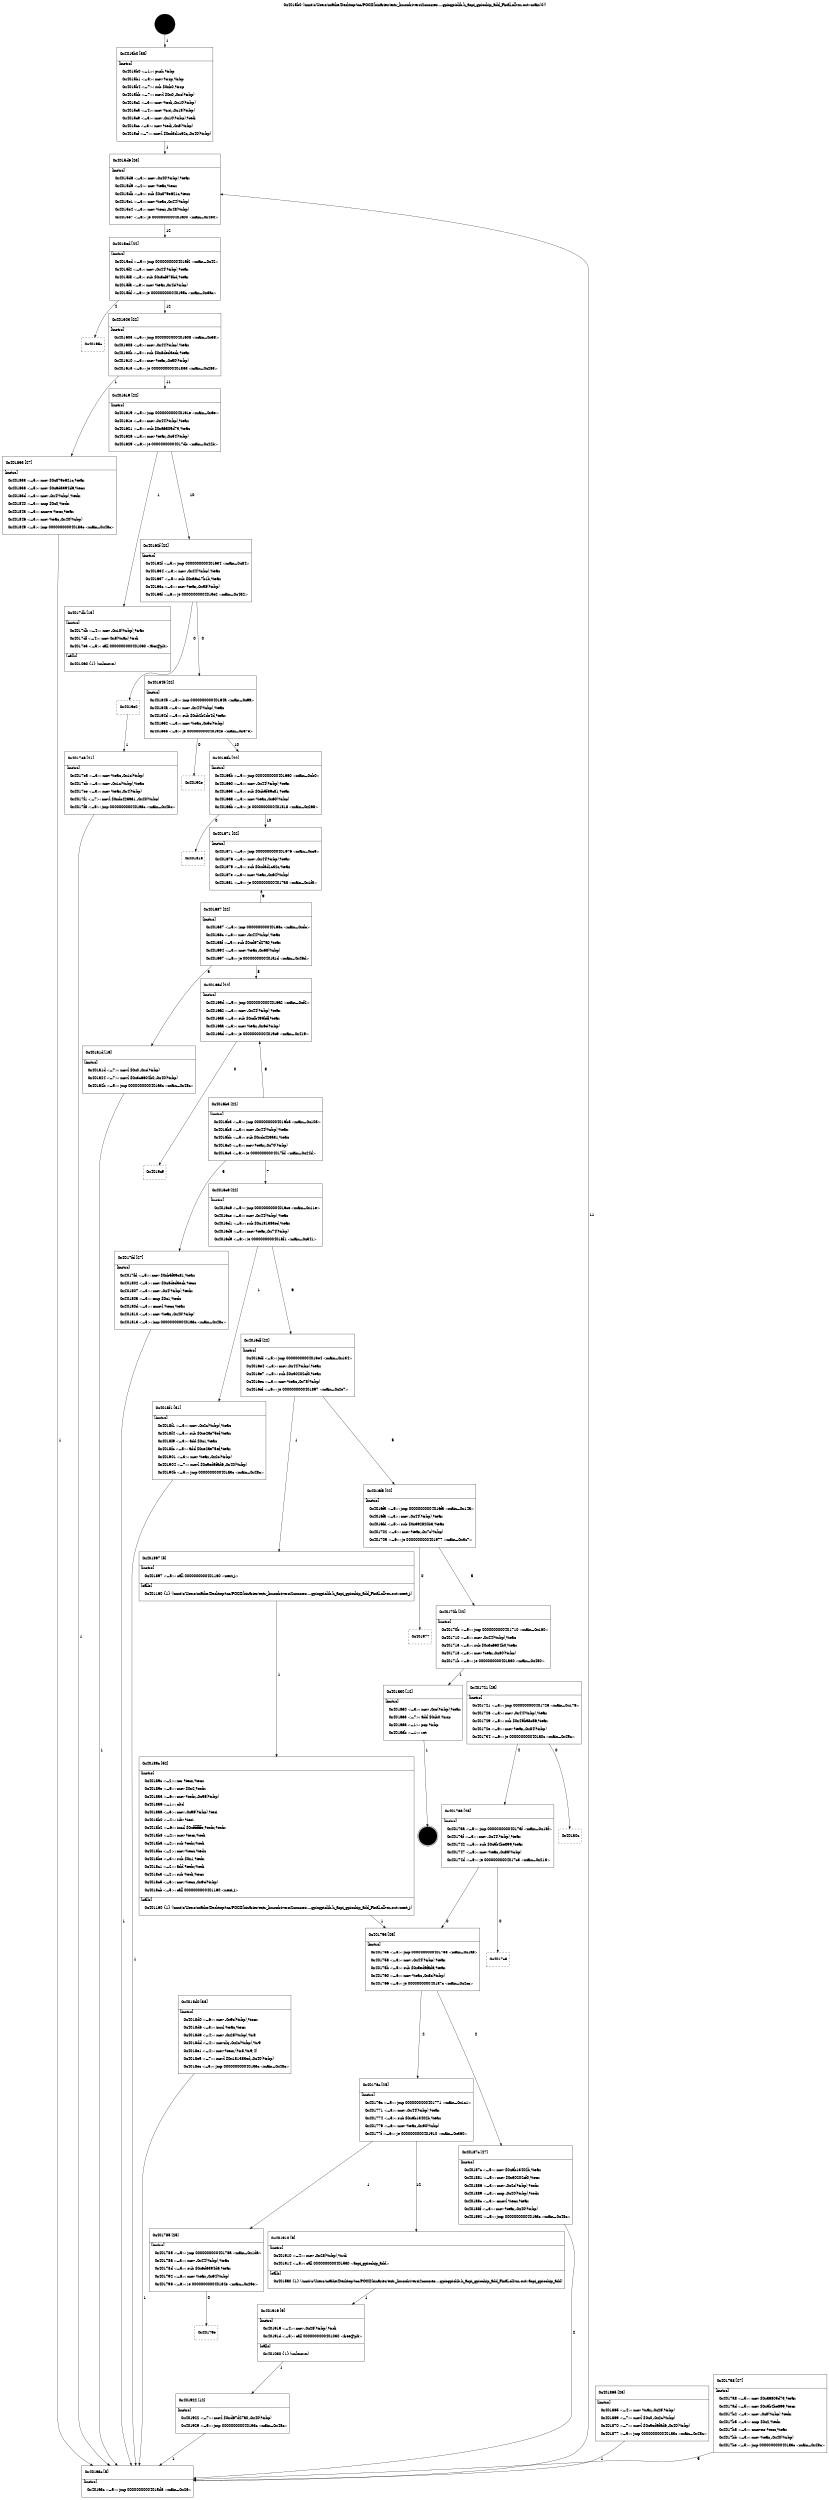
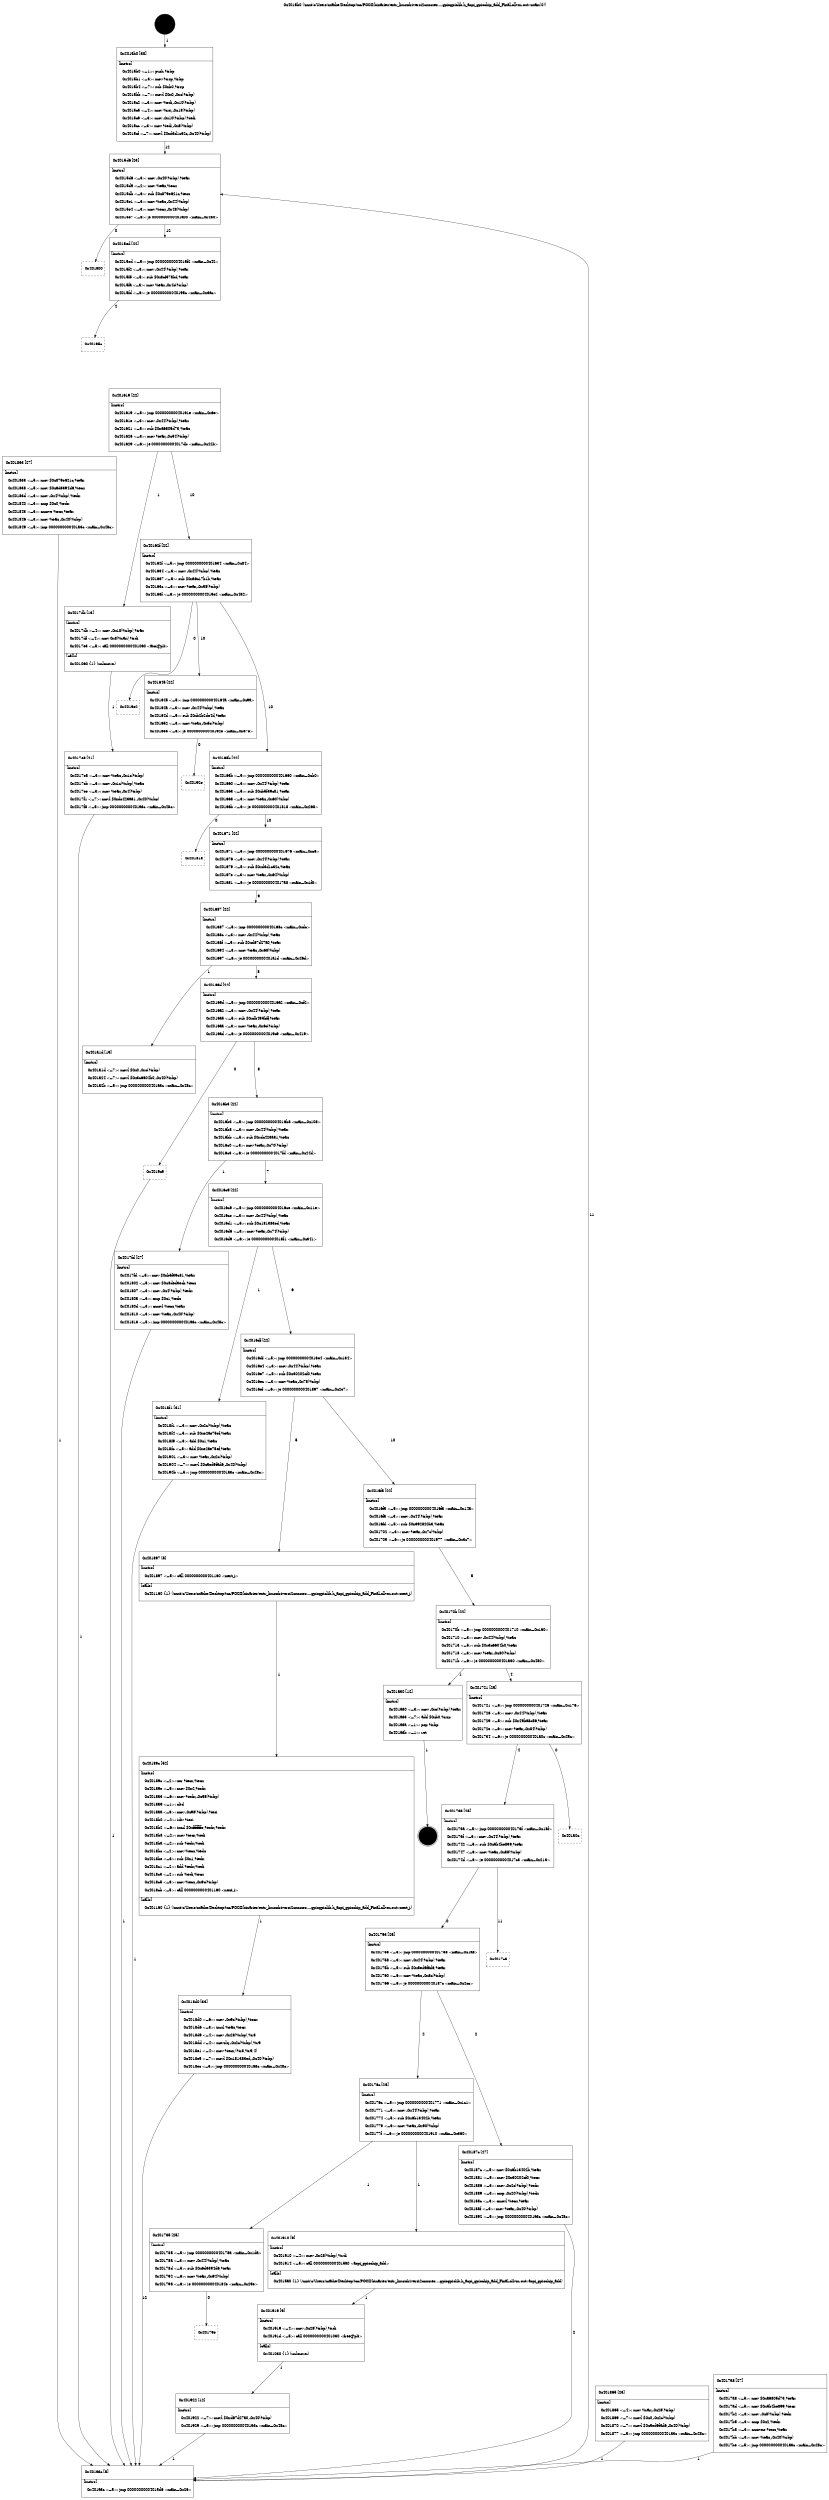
edge "0x4015b0 [38]" -> "0x4015d6 [23]": label " 1" -> " 12"
node "0x401a00": added
node "0x401603 [22]": removed
edge "0x40162f [22]" -> "0x401645 [22]": label " 0" -> " 10"
edge "0x4019e2" -> "0x4017e8 [21]": now "0x4017db [13]" -> "0x4017e8 [21]"
edge "0x401645 [22]" -> "0x40165b [22]": now "0x40162f [22]" -> "0x40165b [22]"
edge "0x401687 [22]" -> "0x401671 [22]": reversed
edge "0x401687 [22]" -> "0x401a1d [19]": label " 3" -> " 1"
edge "0x4016b3 [22]" -> "0x40169d [22]": reversed
edge "0x4016b3 [22]" -> "0x4017fd [27]": label " 5" -> " 1"
edge "0x4016df [22]" -> "0x401897 [5]": label " 1" -> " 5"
edge "0x4016df [22]" -> "0x4016f5 [22]": label " 5" -> " 10"
node "0x401977": removed
edge "0x40170b [22]" -> "0x401721 [25]": added, label "4"
edge "0x401a1d [19]" -> "0x401a3c [5]": now "0x4019c9" -> "0x401a3c [5]"
edge "0x40189c [52]" -> "0x401753 [25]": now "0x40189c [52]" -> "0x4018d0 [33]"
edge "0x40173a [25]" -> "0x4017c3": label " 0" -> " 11"
edge "0x40176c [25]" -> "0x401910 [9]": label " 12" -> " 1"
edge "0x4018d0 [33]" -> "0x401a3c [5]": label " 1" -> " 12"
edge "0x4017a8 [27]" -> "0x401a3c [5]": label " 5" -> " 1"
